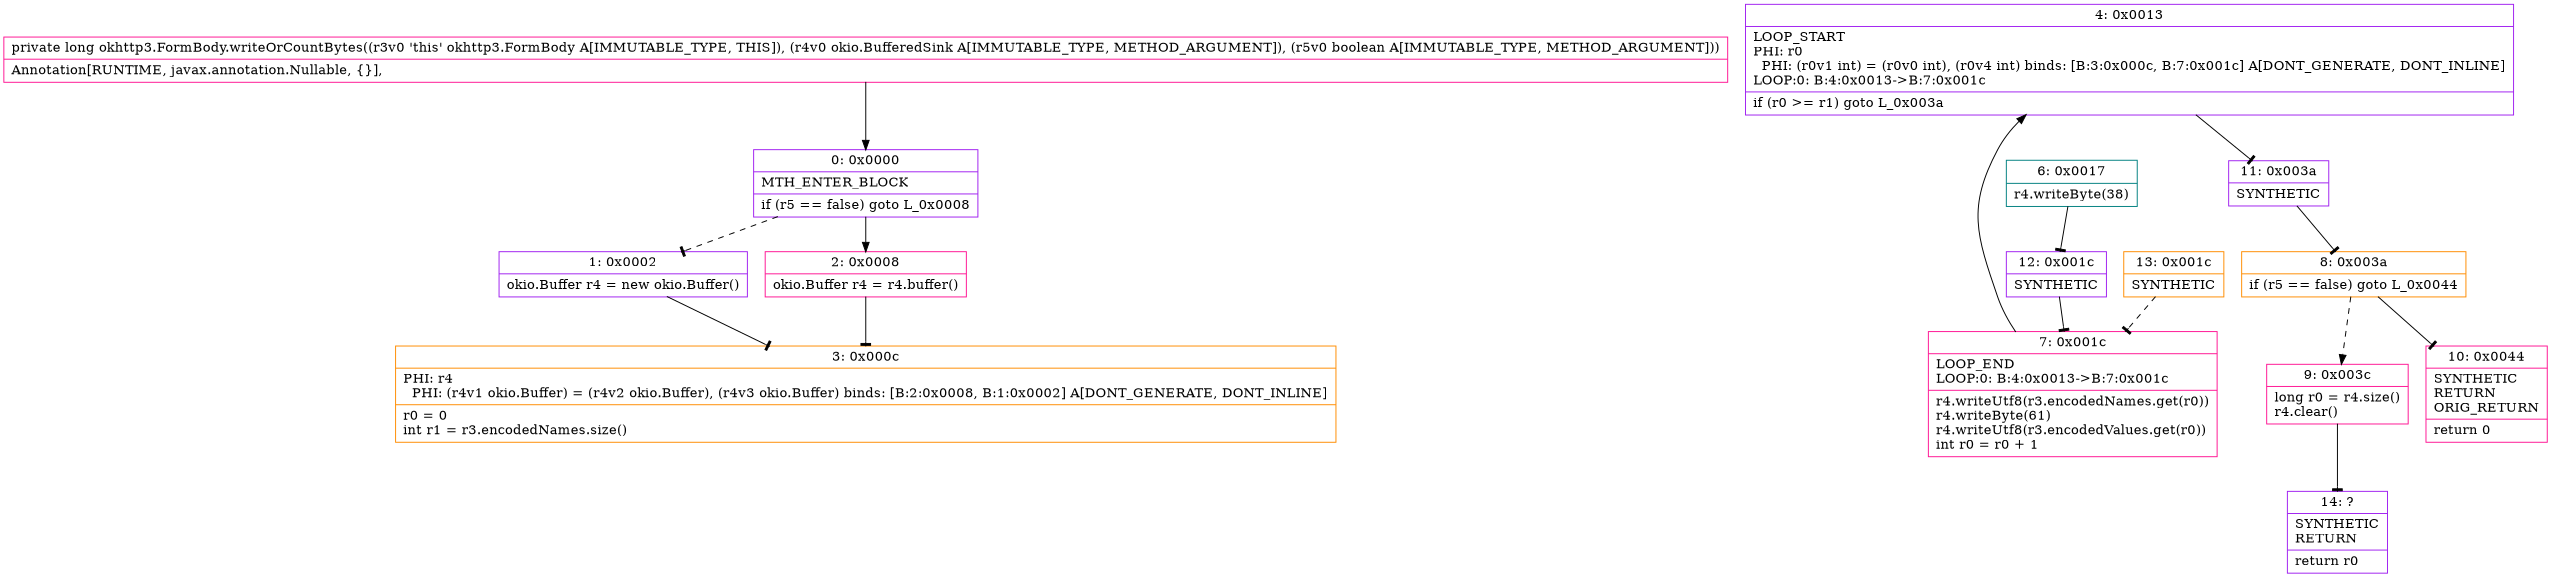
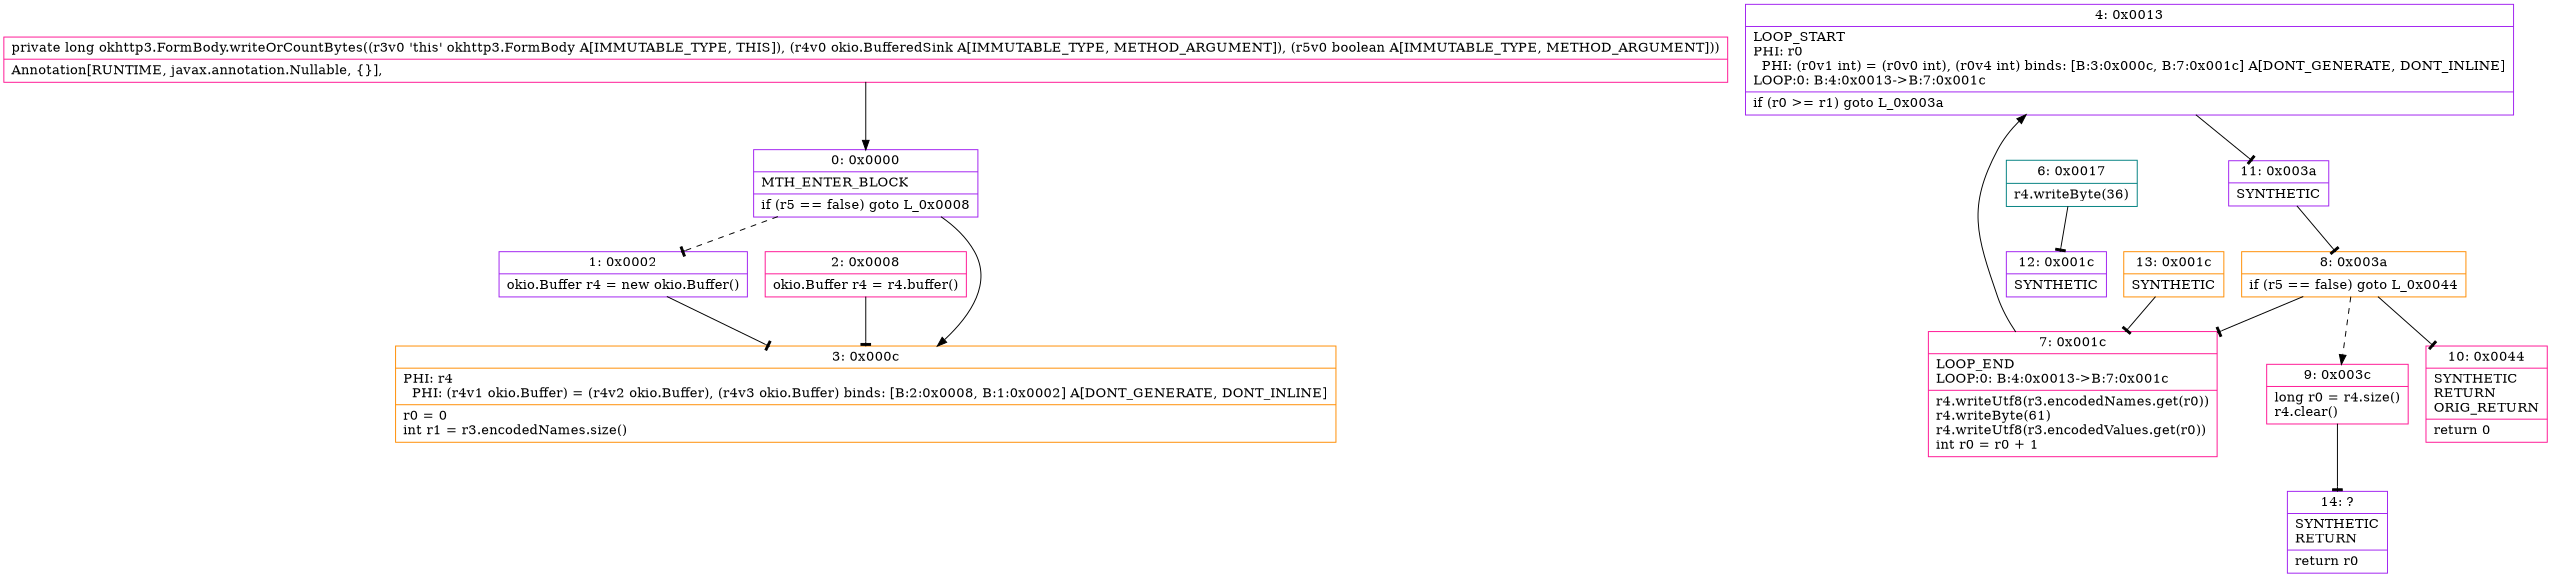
node "6: 0x0017": text "r4.writeByte(38)" -> "r4.writeByte(36)"
edge "0: 0x0000" -> "2: 0x0008": now "0: 0x0000" -> "3: 0x000c"
edge "12: 0x001c" -> "7: 0x001c": now "8: 0x003a" -> "7: 0x001c"
edge "13: 0x001c" -> "7: 0x001c": style dashed -> solid
